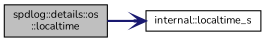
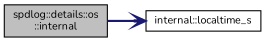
node "spdlog::details::os ::localtime": label "spdlog::details::os ::localtime" -> "spdlog::details::os ::internal"
